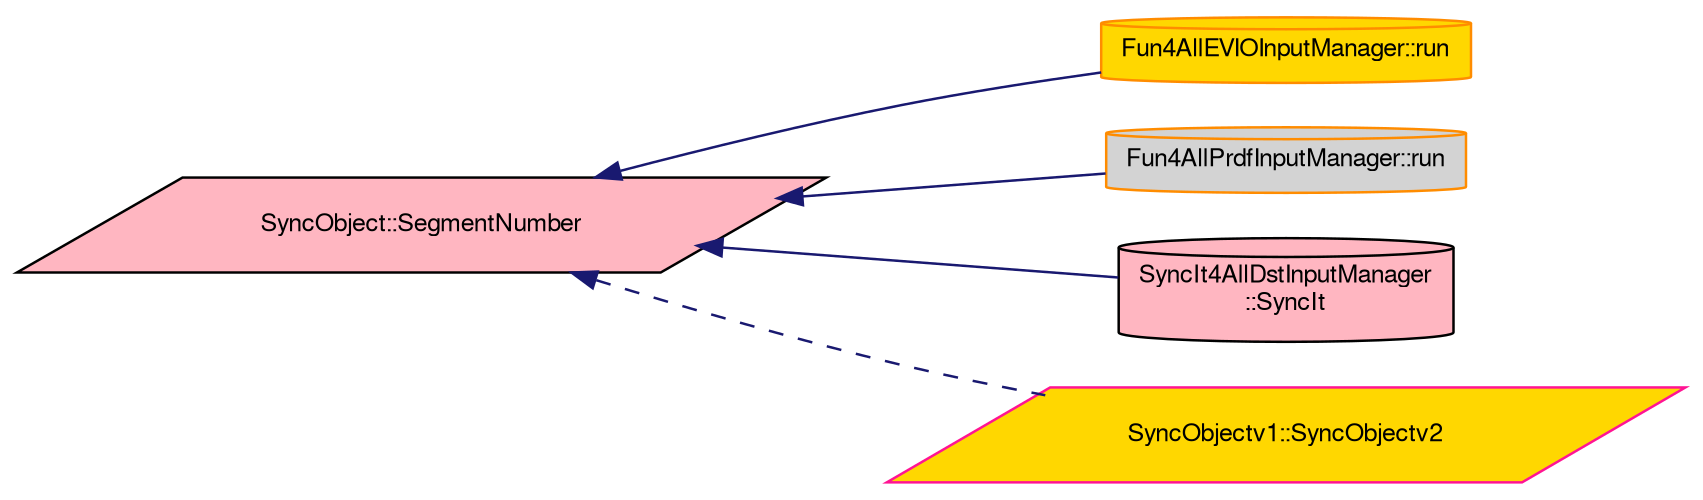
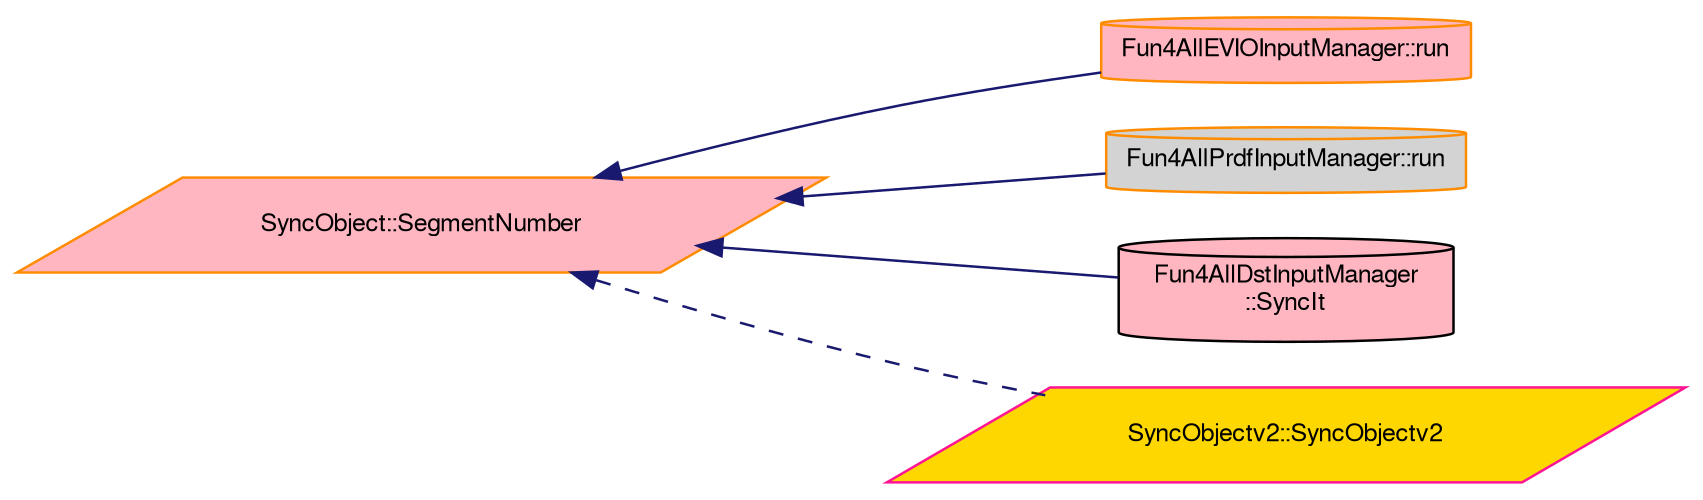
node "Fun4AllEVIOInputManager::run": fillcolor gold -> lightpink
node "SyncObject::SegmentNumber": color black -> darkorange
node "SyncIt4AllDstInputManager ::SyncIt": label "SyncIt4AllDstInputManager ::SyncIt" -> "Fun4AllDstInputManager ::SyncIt"
node "SyncObjectv1::SyncObjectv2": label "SyncObjectv1::SyncObjectv2" -> "SyncObjectv2::SyncObjectv2"
